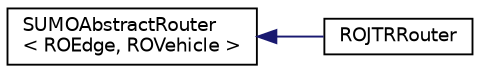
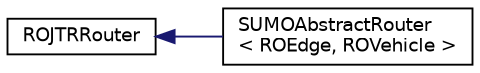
edge "ROJTRRouter" -> "SUMOAbstractRouter < ROEdge, ROVehicle >": reversed
